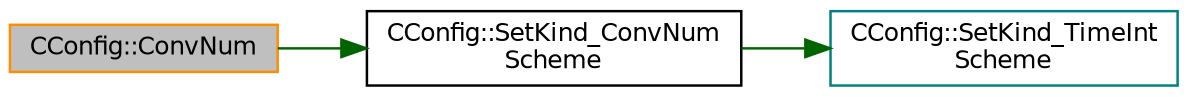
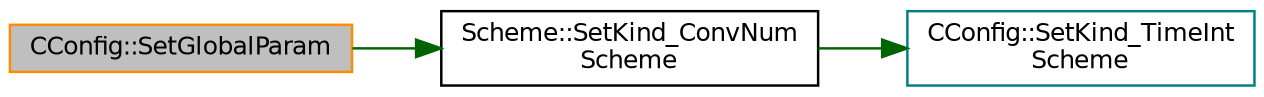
node "CConfig::ConvNum": label "CConfig::ConvNum" -> "CConfig::SetGlobalParam"
node "CConfig::SetKind_ConvNum Scheme": label "CConfig::SetKind_ConvNum Scheme" -> "Scheme::SetKind_ConvNum Scheme"
